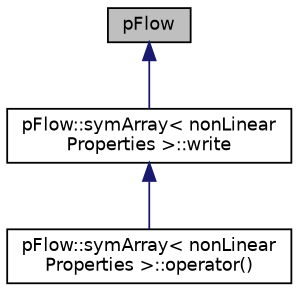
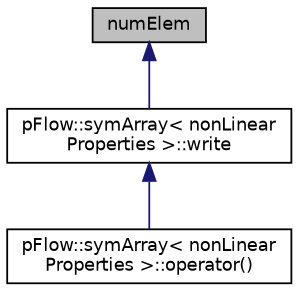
node "pFlow": label "pFlow" -> "numElem"
